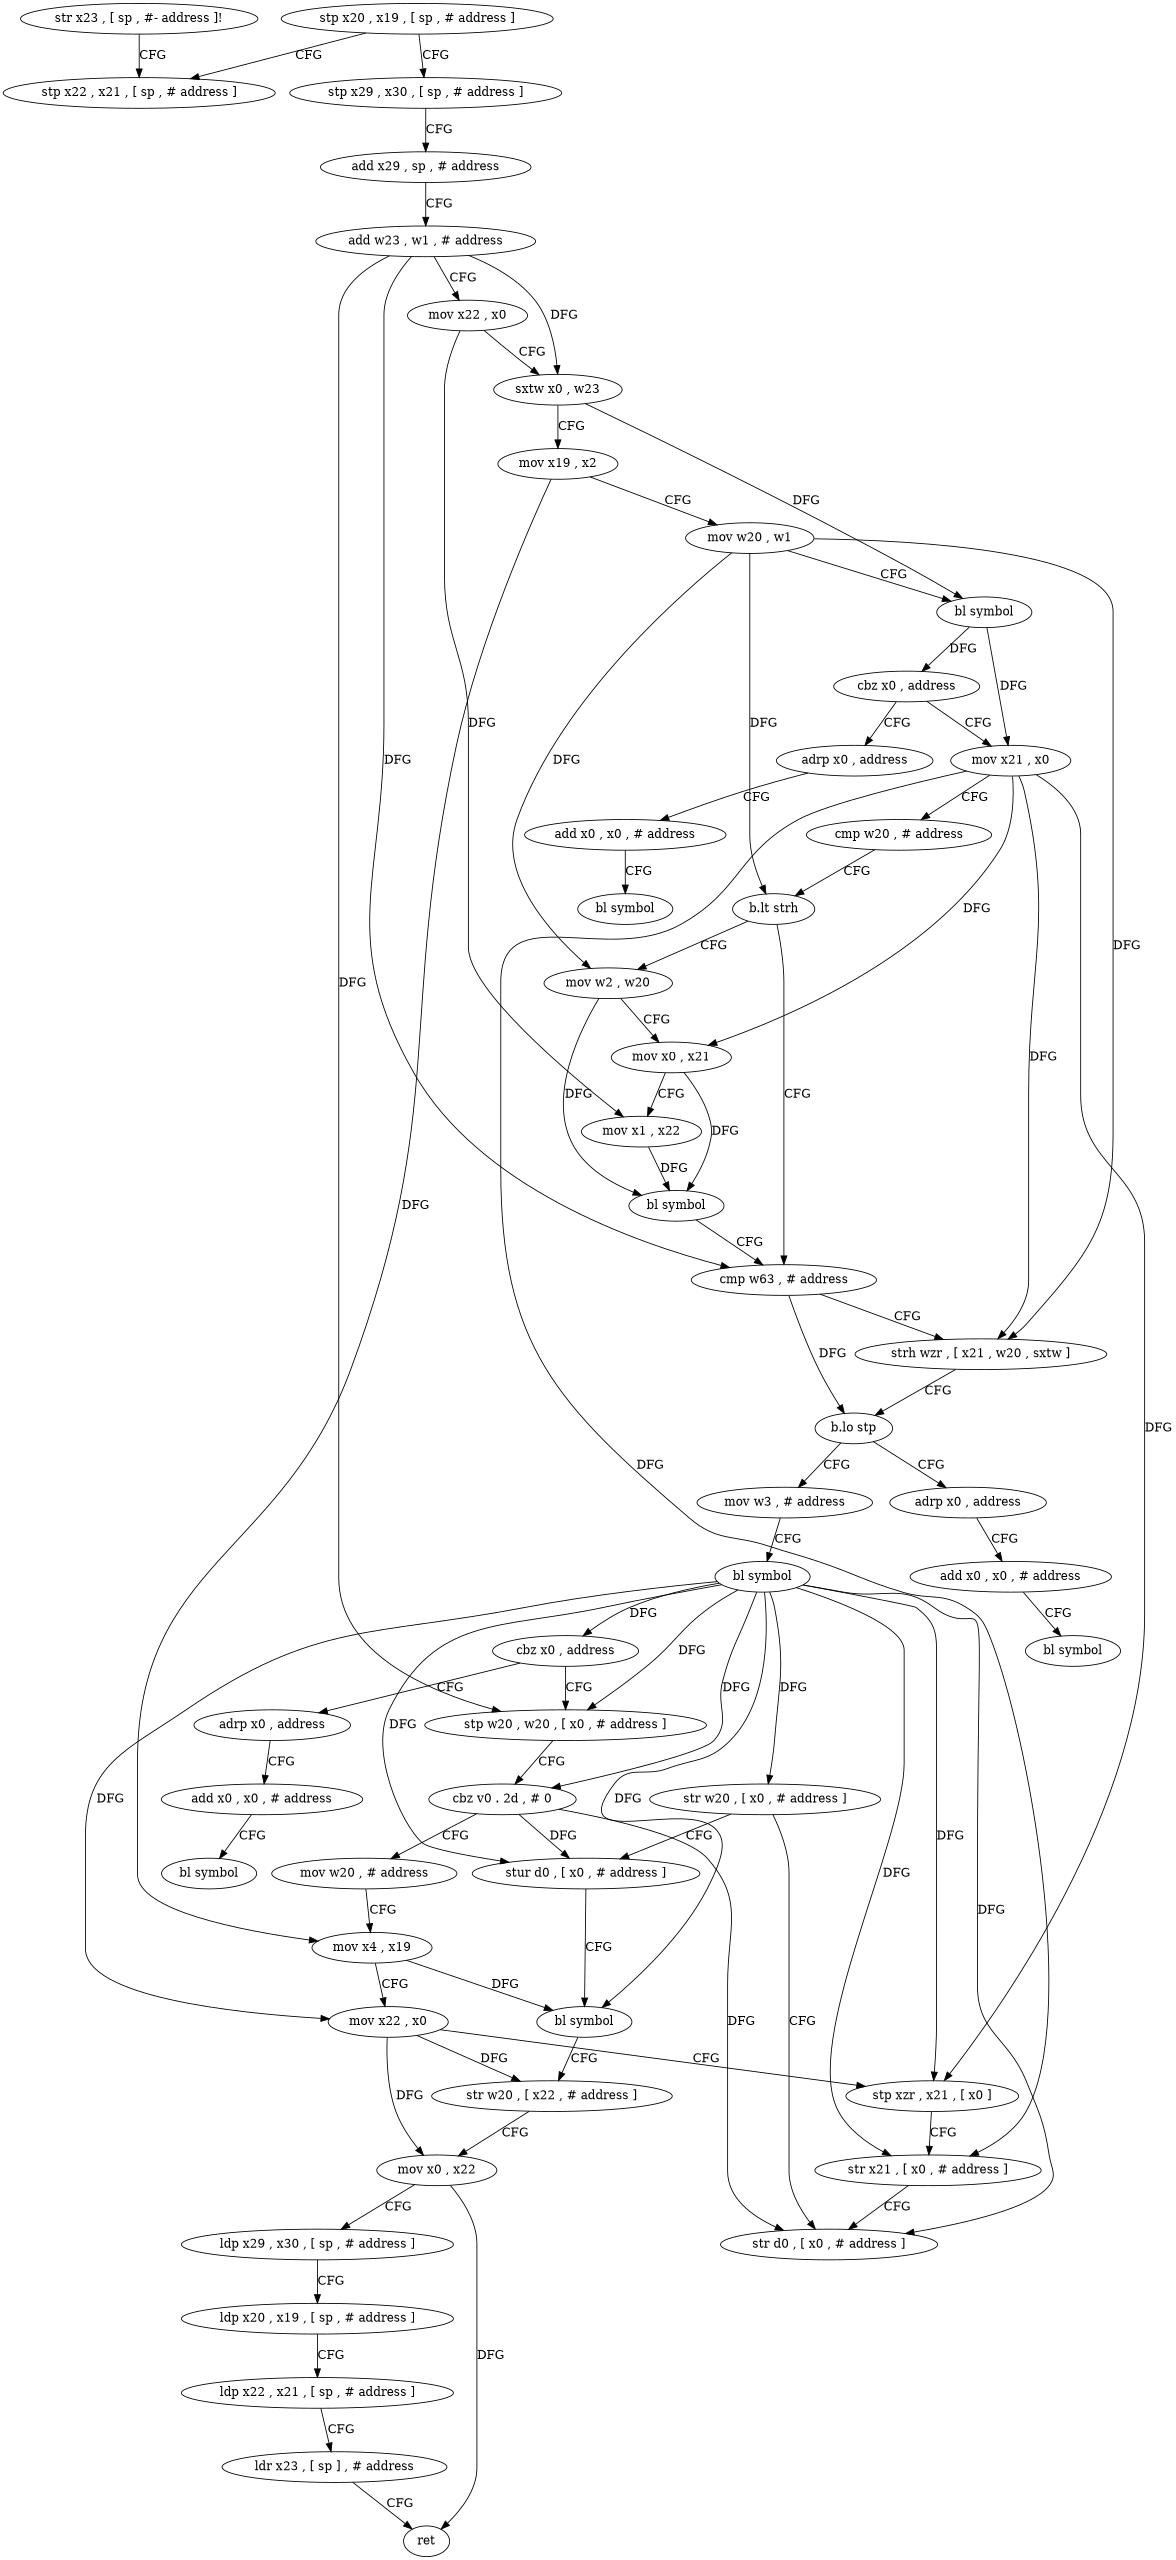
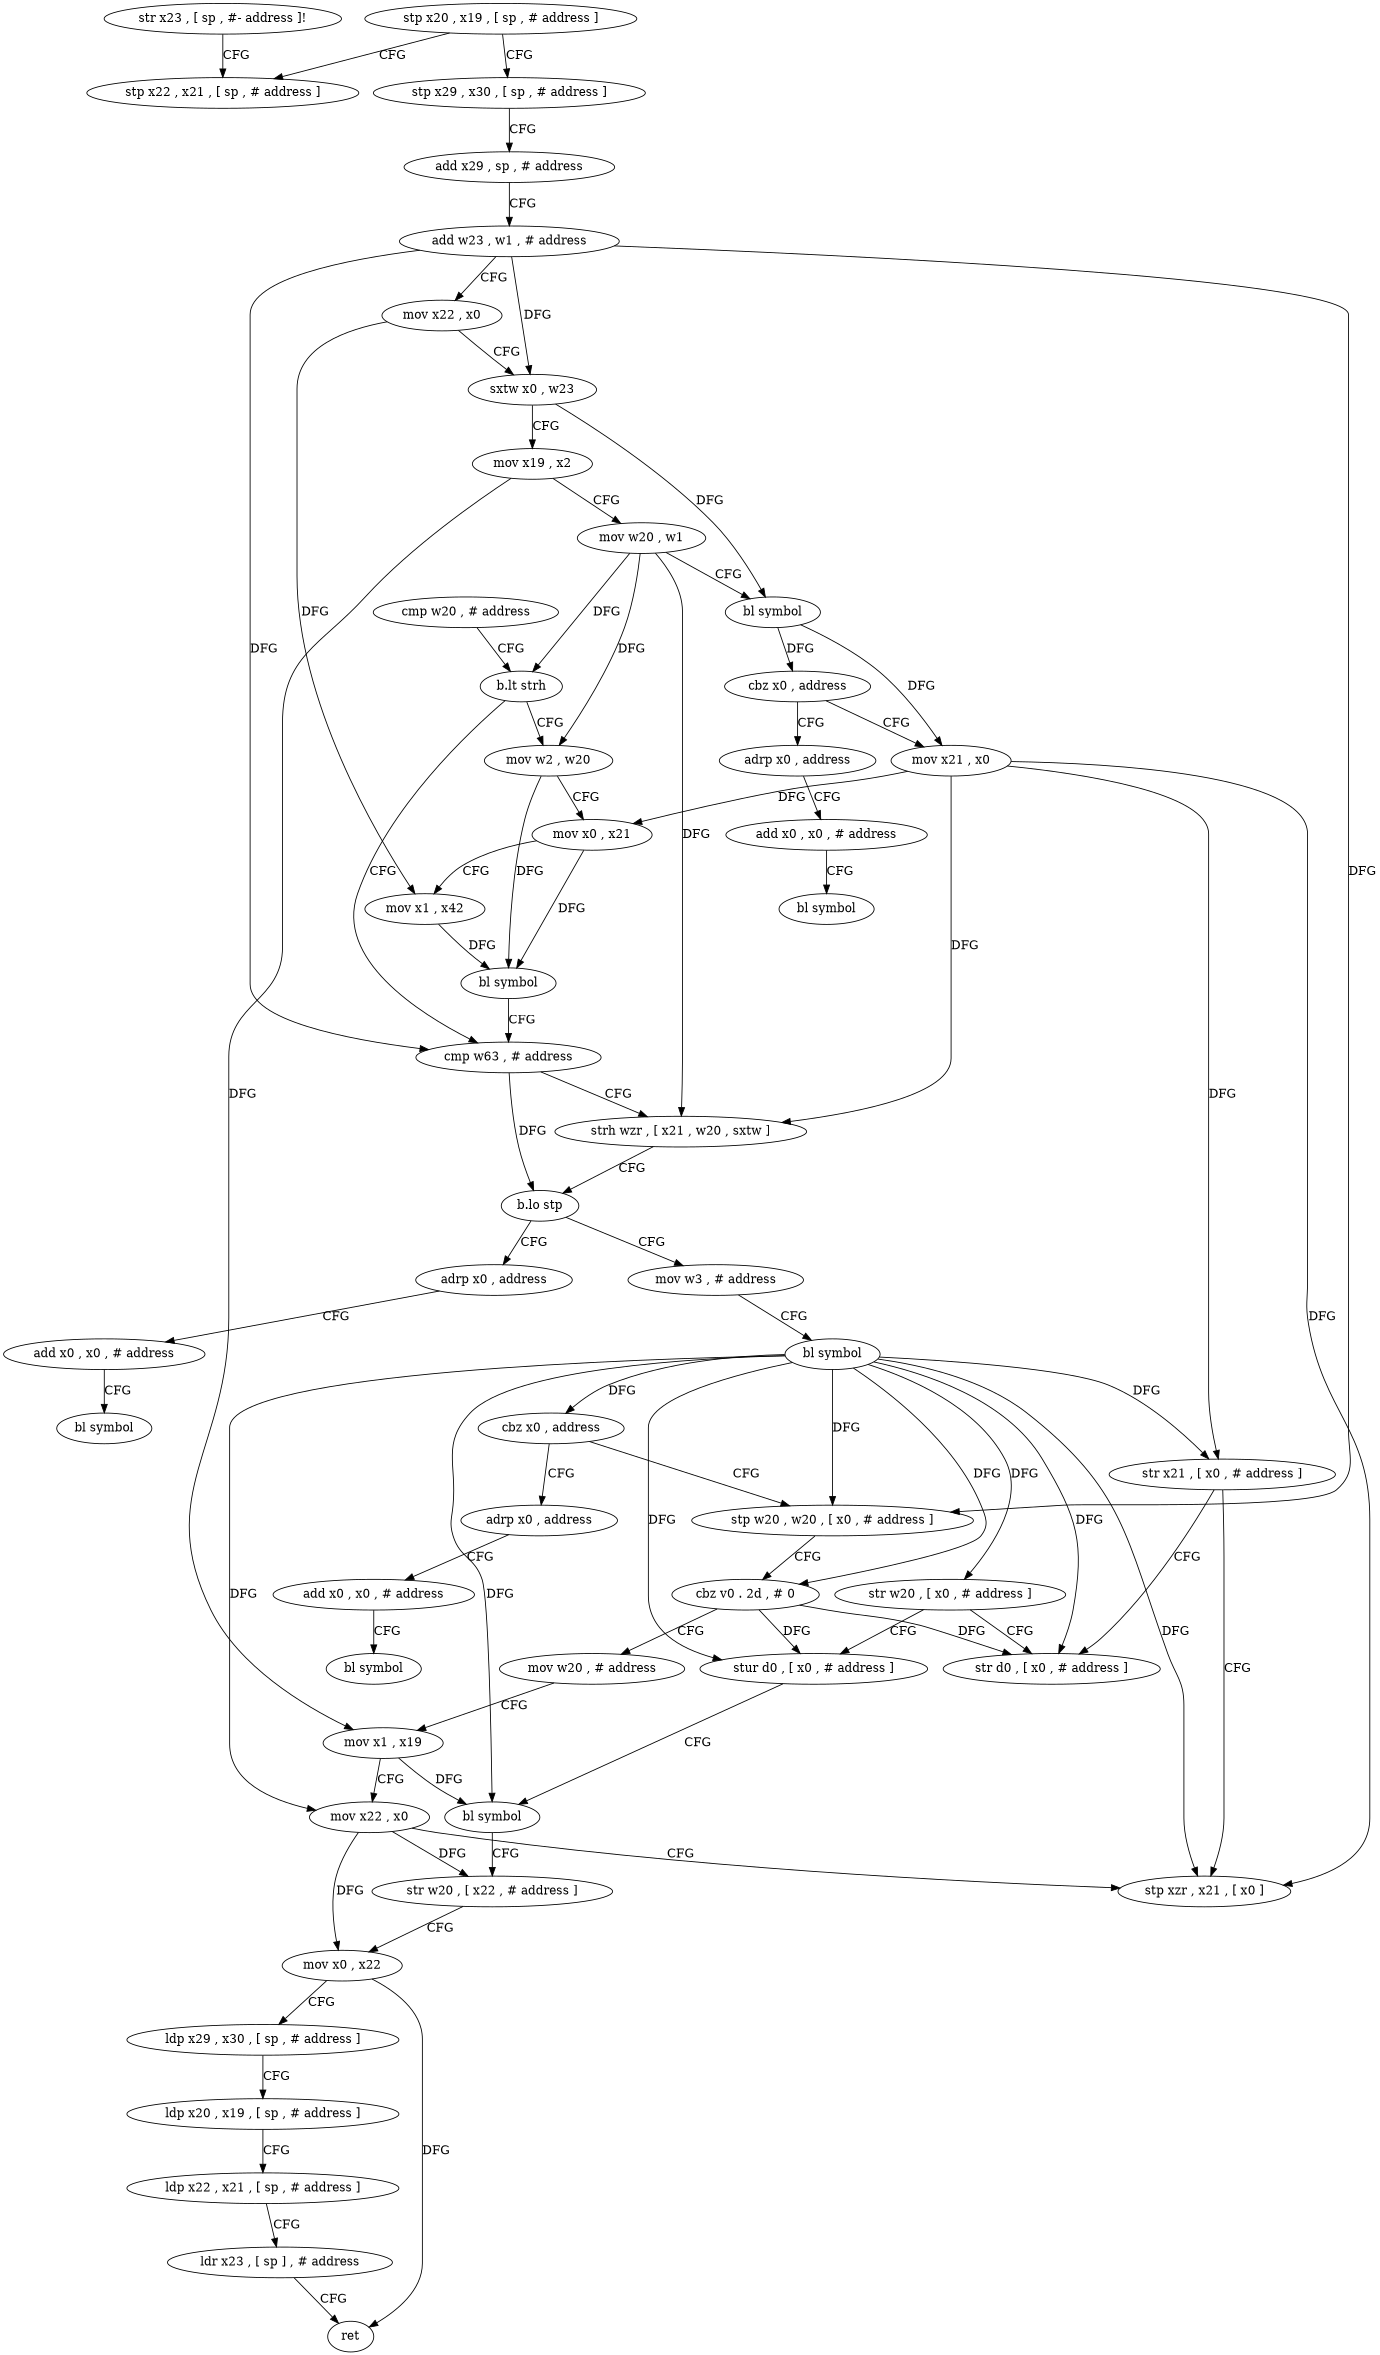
edge "mov x21 , x0" -> "cmp w20 , # address": removed, label "CFG"
node "mov x1 , x22": label "mov x1 , x22" -> "mov x1 , x42"
node "mov x4 , x19": label "mov x4 , x19" -> "mov x1 , x19"
edge "stp xzr , x21 , [ x0 ]" -> "str x21 , [ x0 , # address ]": reversed
